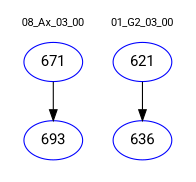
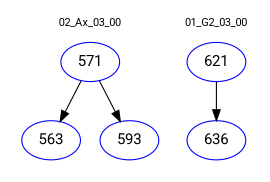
cluster "08_Ax_03_00": label "08_Ax_03_00" -> "02_Ax_03_00"
node "671": label "671" -> "571"
node "563": added
node "693": label "693" -> "593"
